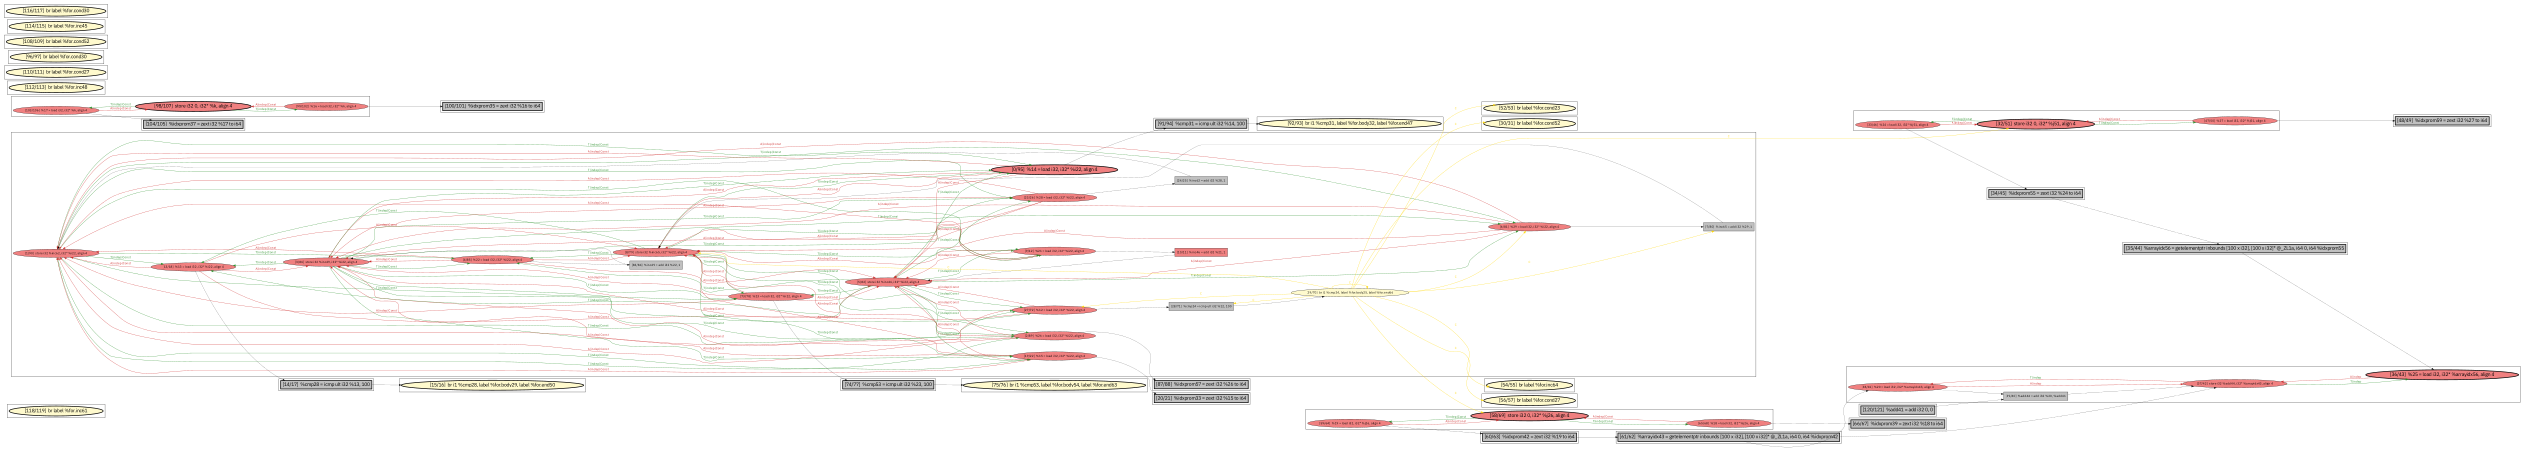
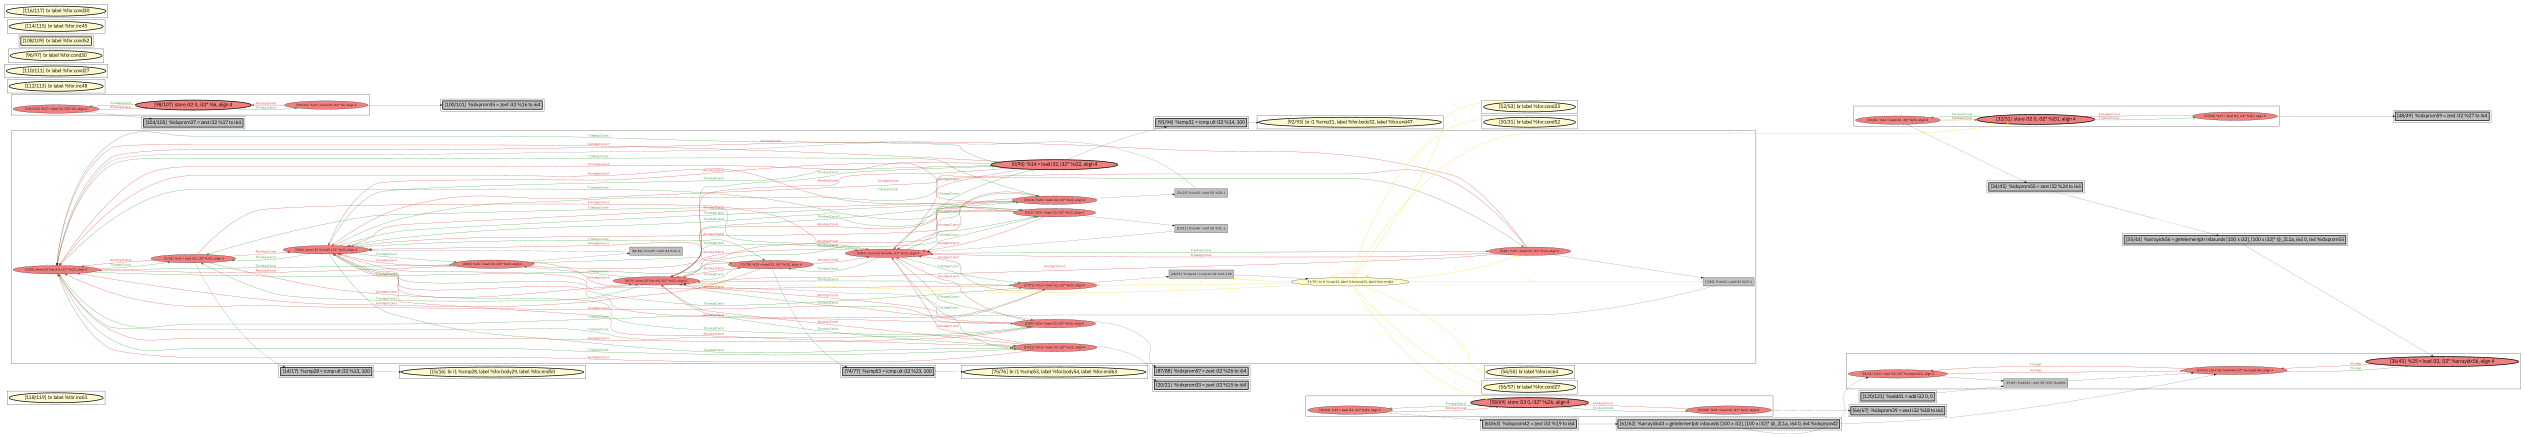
node "[108/109]  br label %for.cond52": shape ellipse -> box
edge "[1/90]  store i32 %inc62, i32* %i22, align 4" -> "[6/81]  %29 = load i32, i32* %i22, align 4": removed, label "T|indep|Const"
node "[10/11]  %inc46 = add i32 %21, 1": fillcolor lightcoral -> grey
